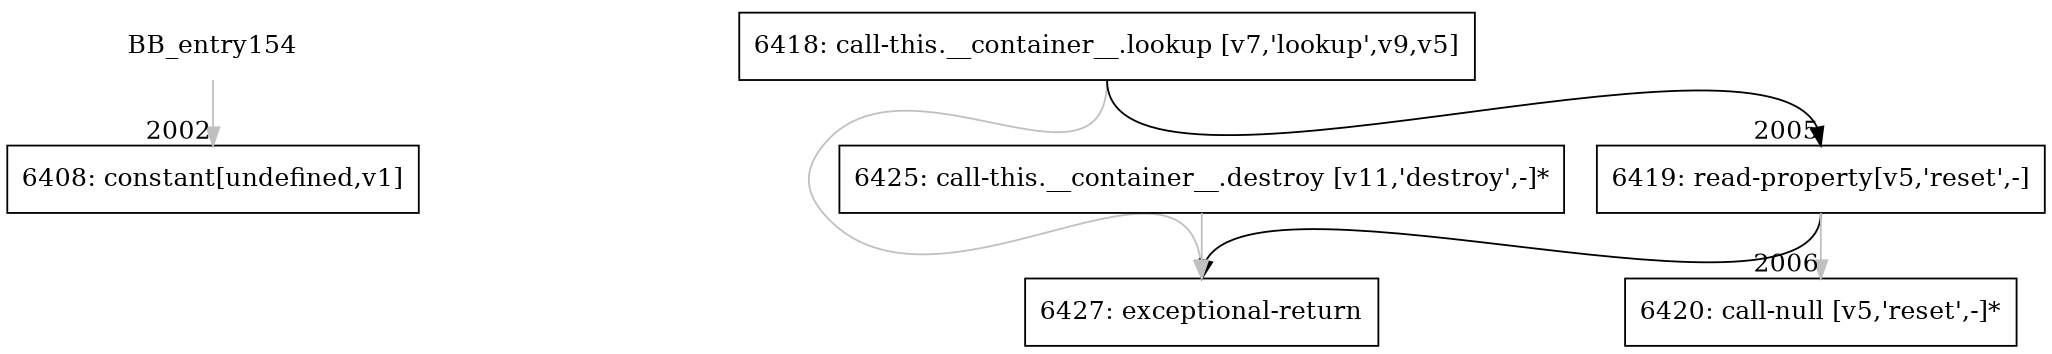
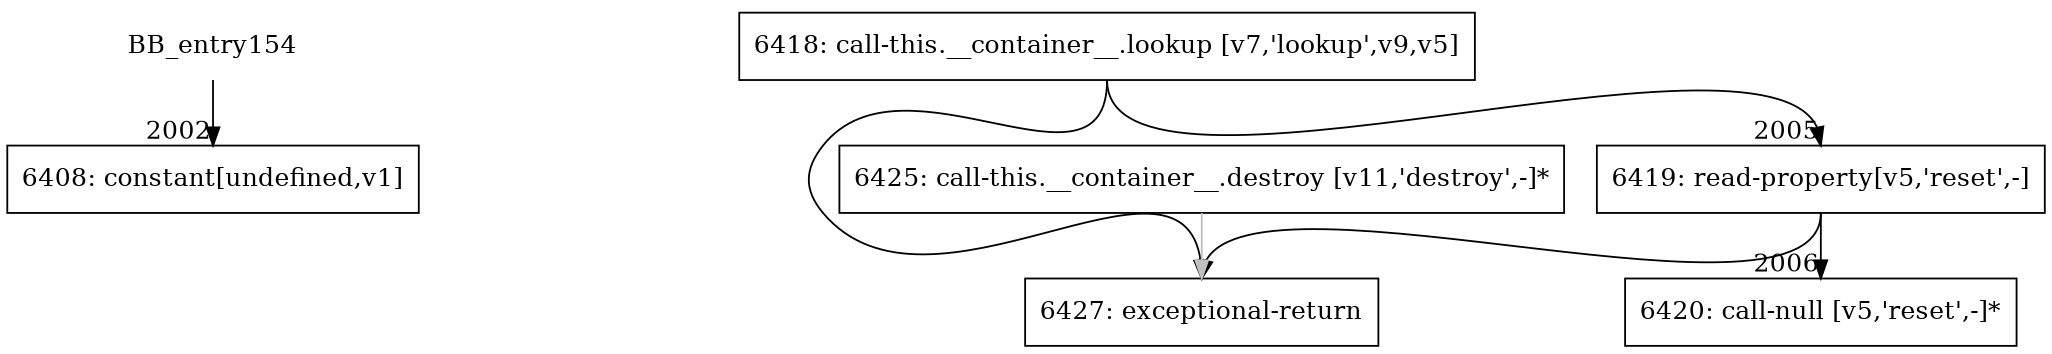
edge "BB_entry154" -> "6408: constant[undefined,v1]": color gray -> black
edge "6418: call-this.__container__.lookup [v7,'lookup',v9,v5]" -> "6427: exceptional-return": color gray -> black
edge "6419: read-property[v5,'reset',-]" -> "6420: call-null [v5,'reset',-]*": color gray -> black
